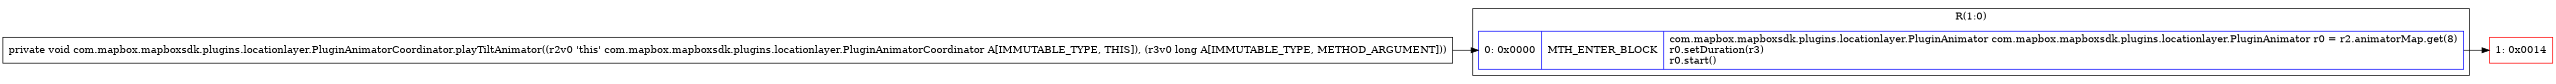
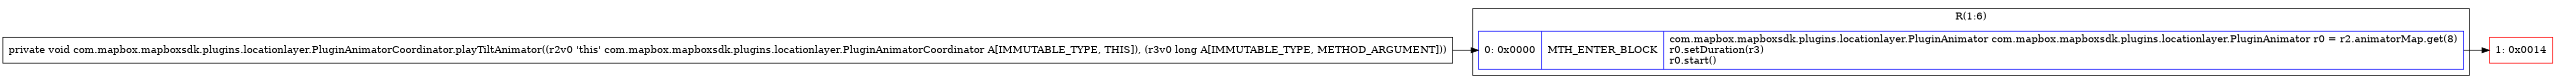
cluster "R(1:0)": label "R(1:0)" -> "R(1:6)"
